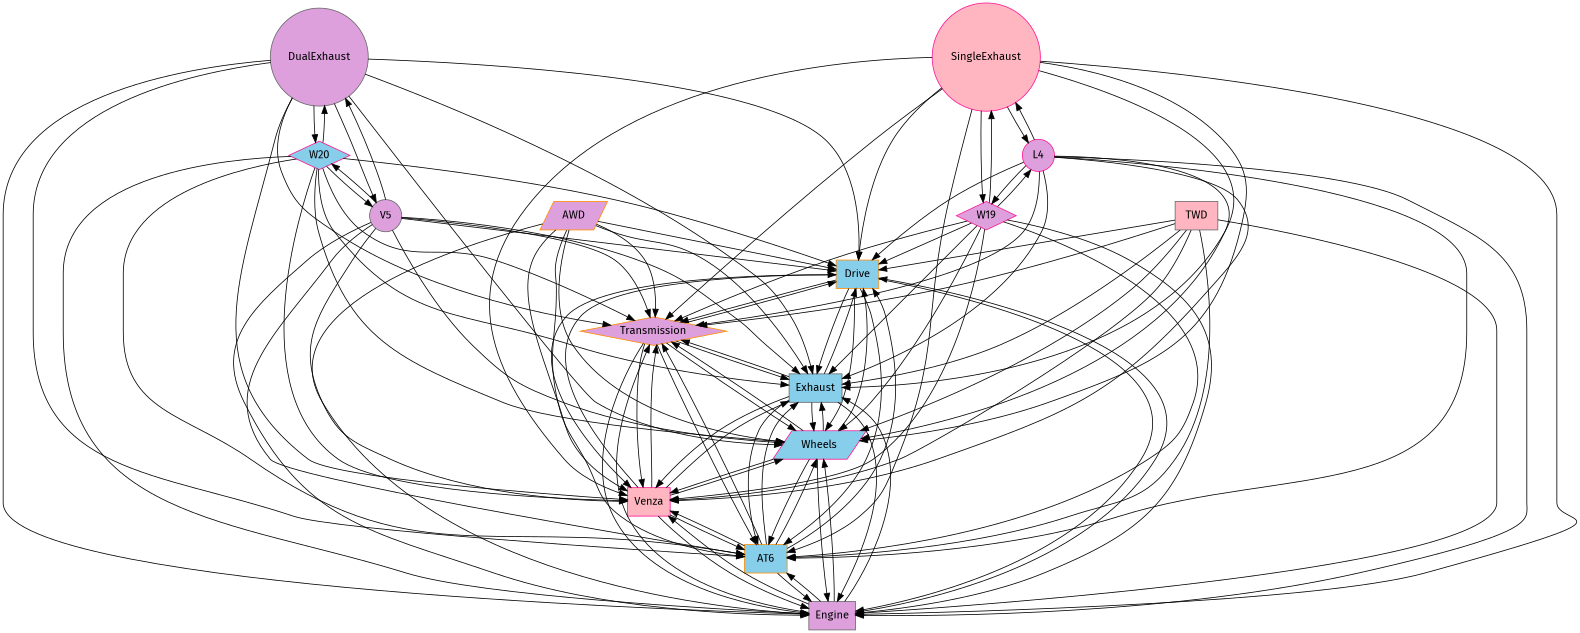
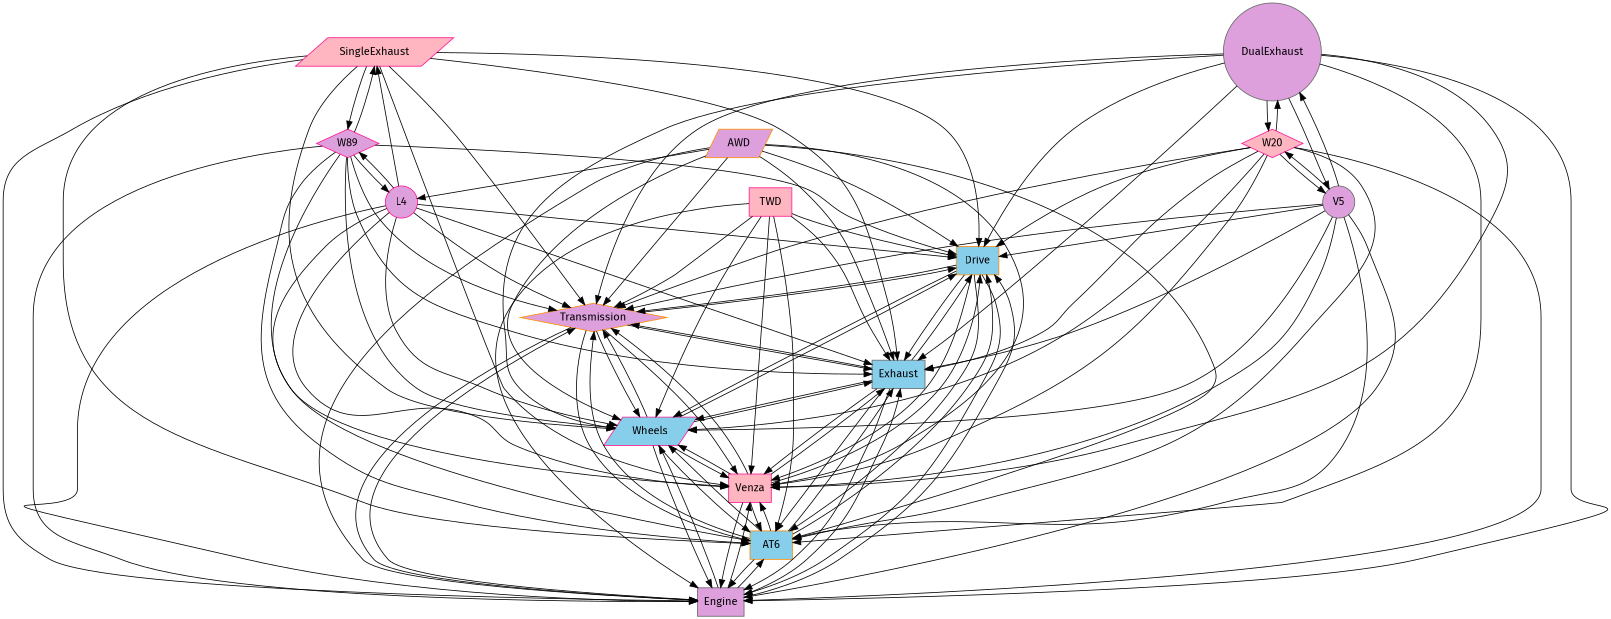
node "SingleExhaust": shape circle -> parallelogram
edge "SingleExhaust" -> "L4": now "AWD" -> "L4"
node "W20": fillcolor skyblue -> lightpink
node "W19": label "W19" -> "W89"
node "TWD": color gray40 -> deeppink
